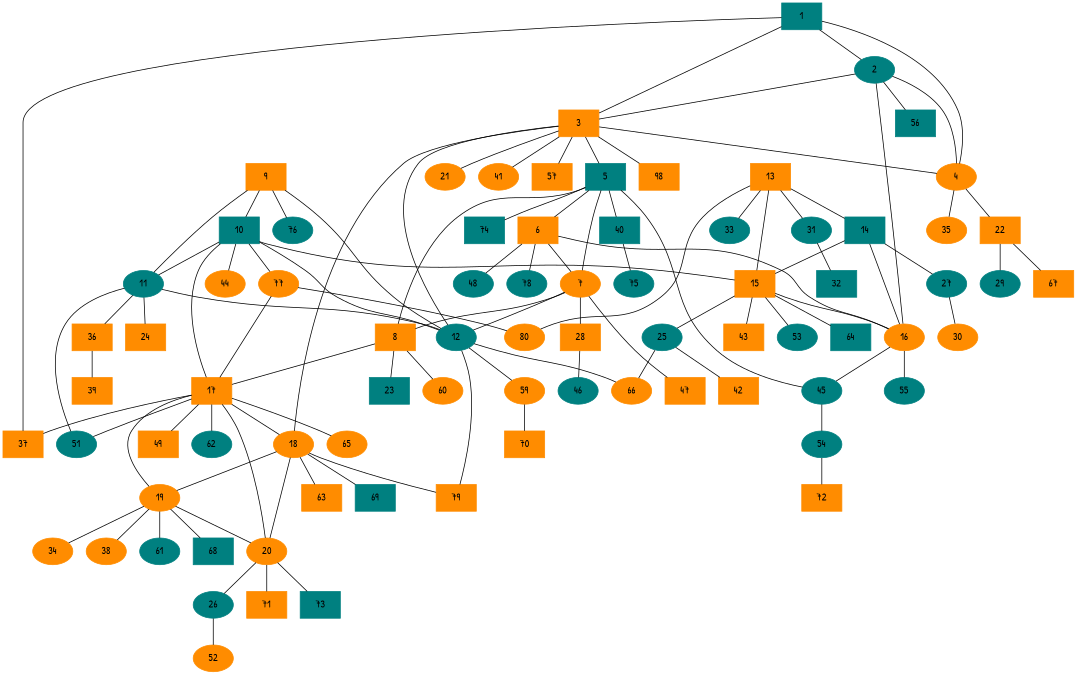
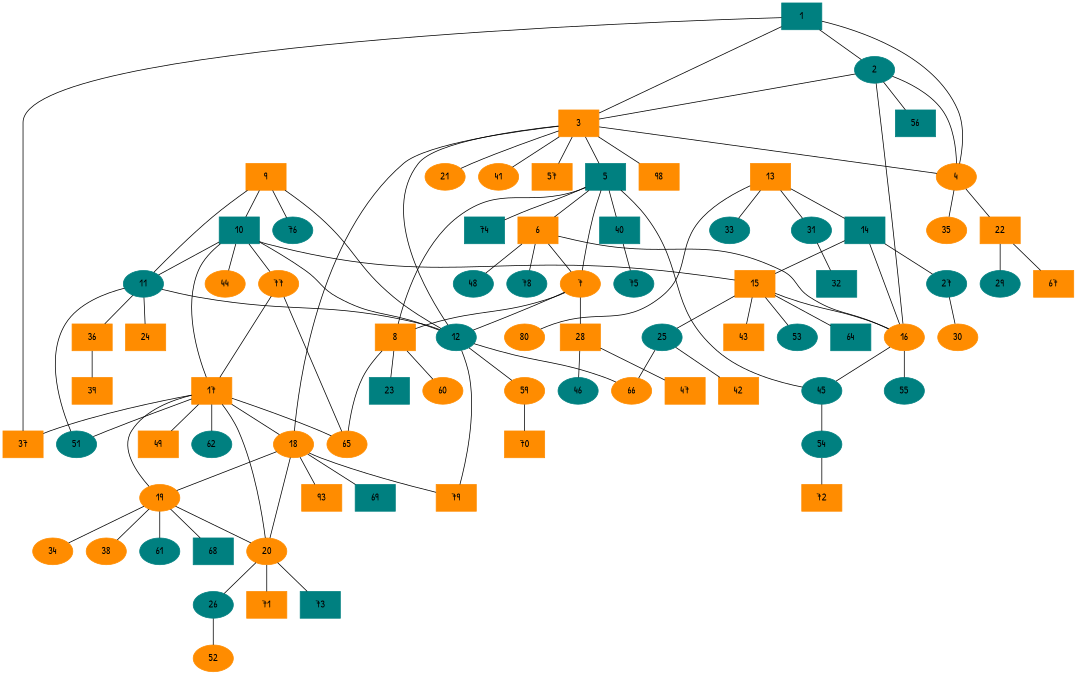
edge "13" -- "15": removed
edge "77" -- "80": now "77" -- "65"
edge "7" -- "47": now "28" -- "47"
edge "8" -- "17": now "8" -- "65"
node "63": label "63" -> "93"
